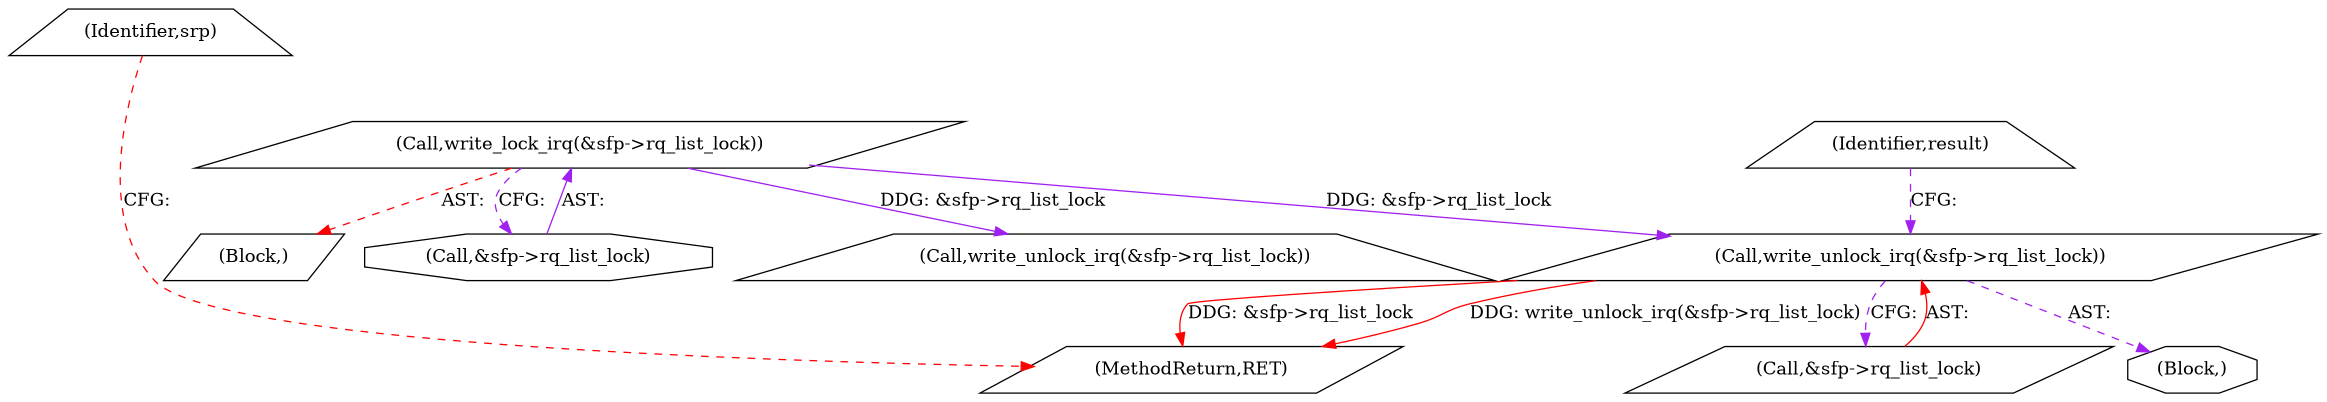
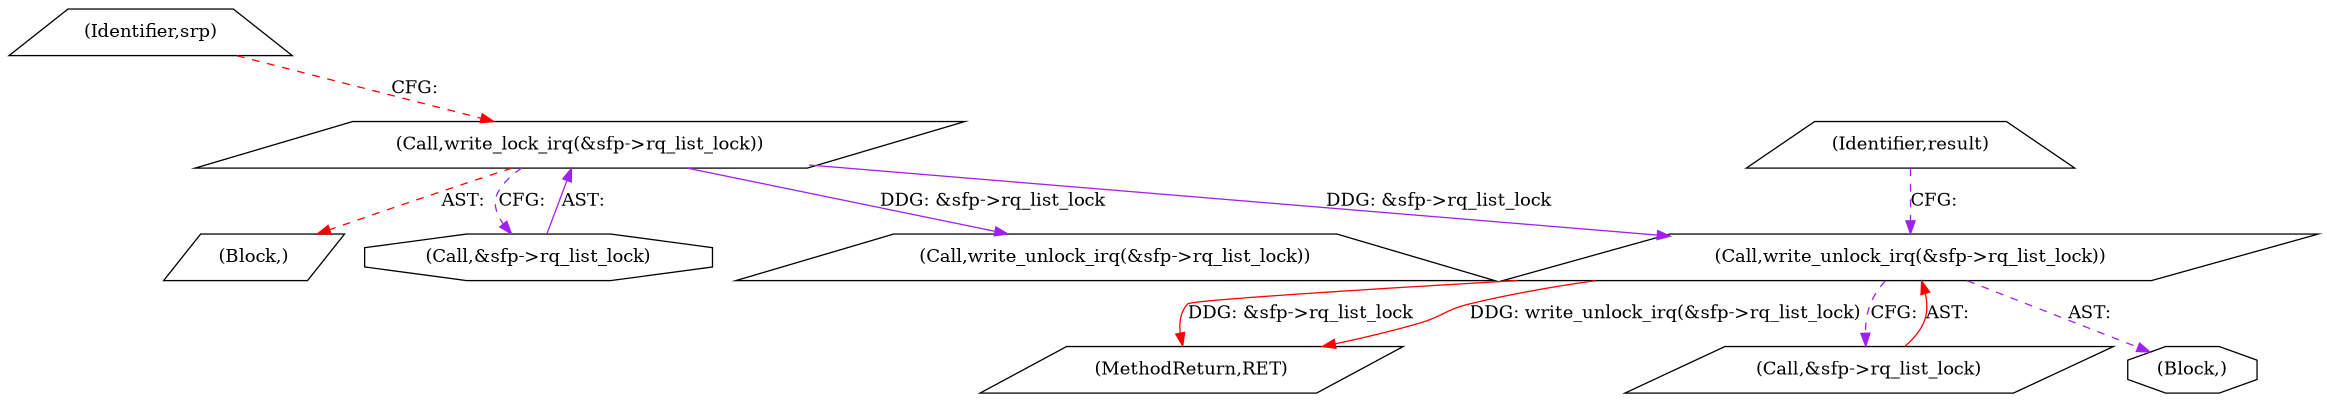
edge "(Identifier,srp)" -> "(MethodReturn,RET)": now "(Identifier,srp)" -> "(Call,write_lock_irq(&sfp->rq_list_lock))"
